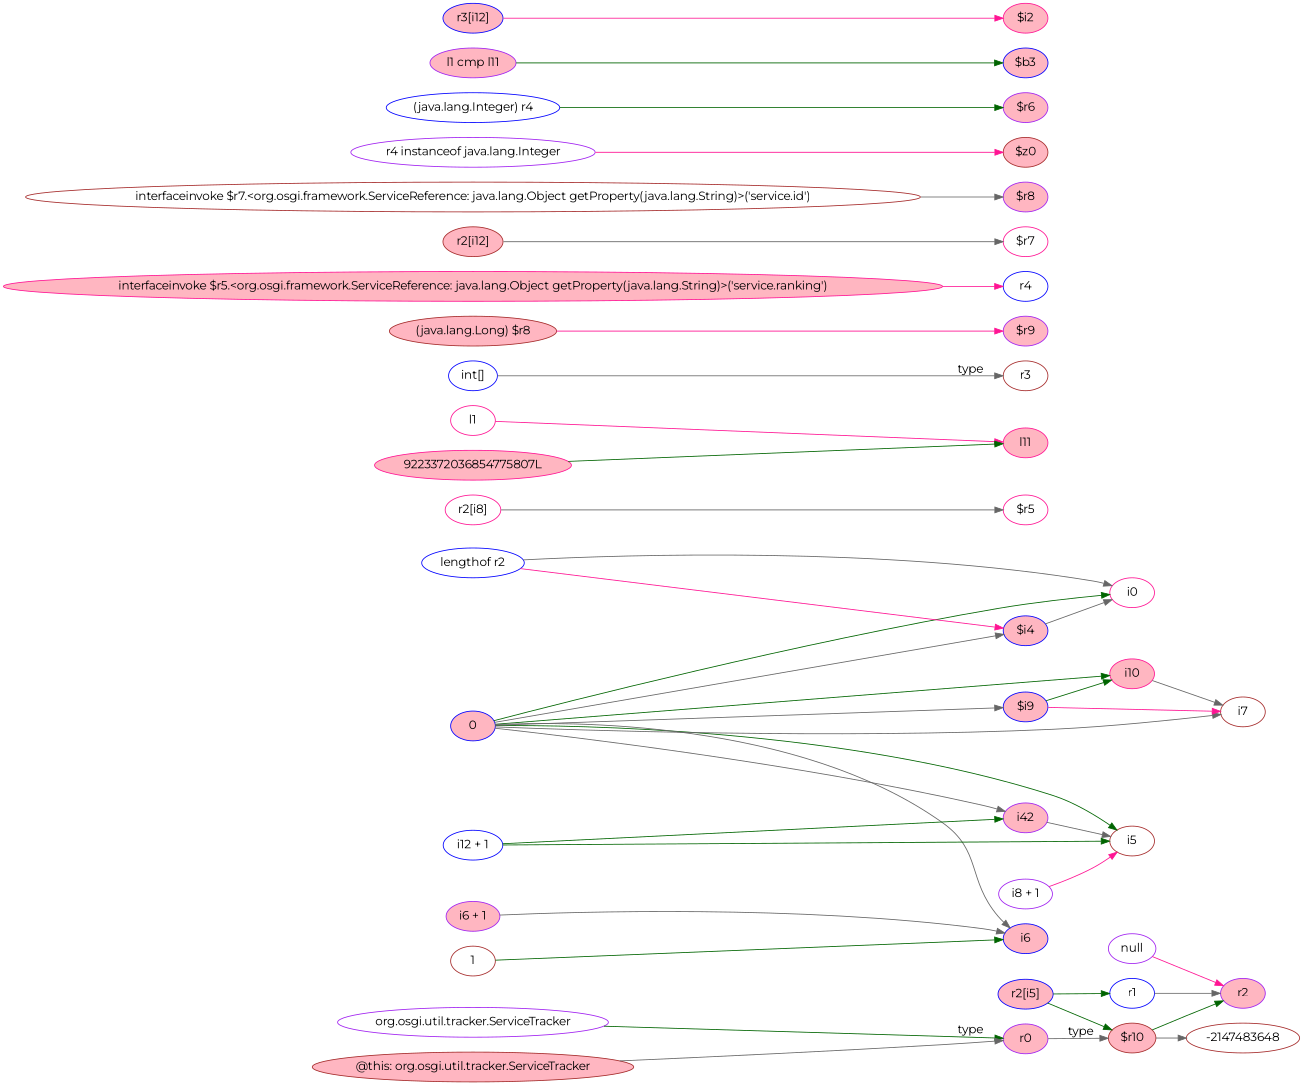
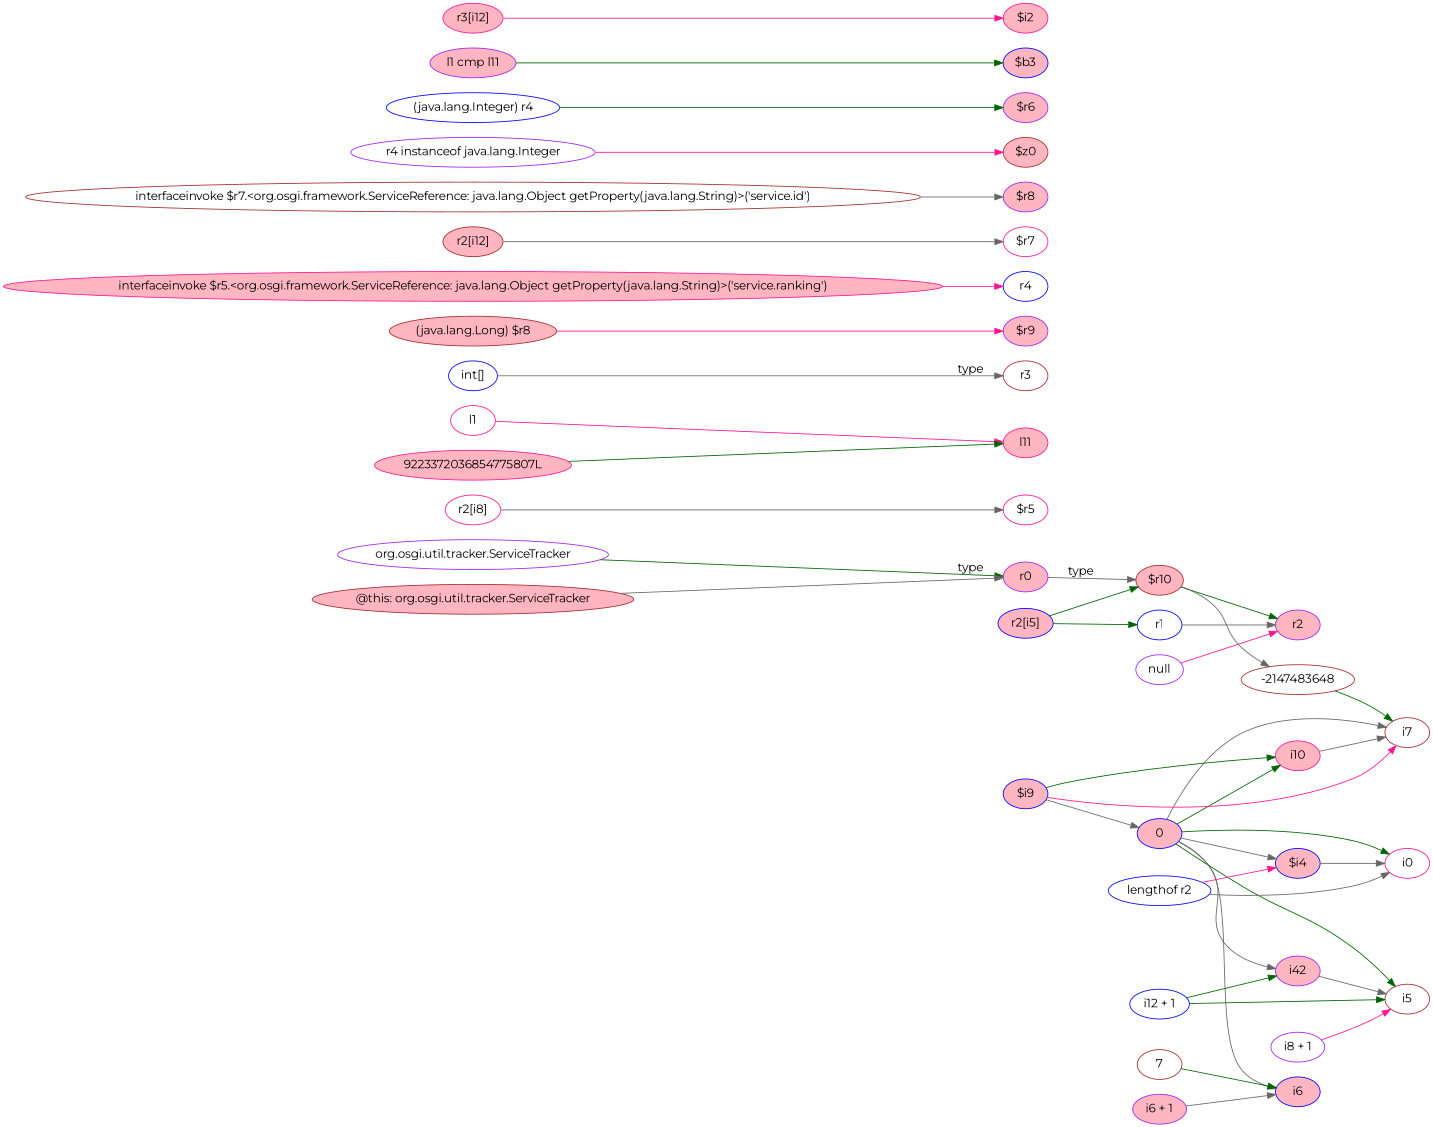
node "r3[i12]": color blue -> deeppink
edge "-2147483648" -> "i7": added
edge "0" -> "$i9": reversed
node "1": label "1" -> "7"
